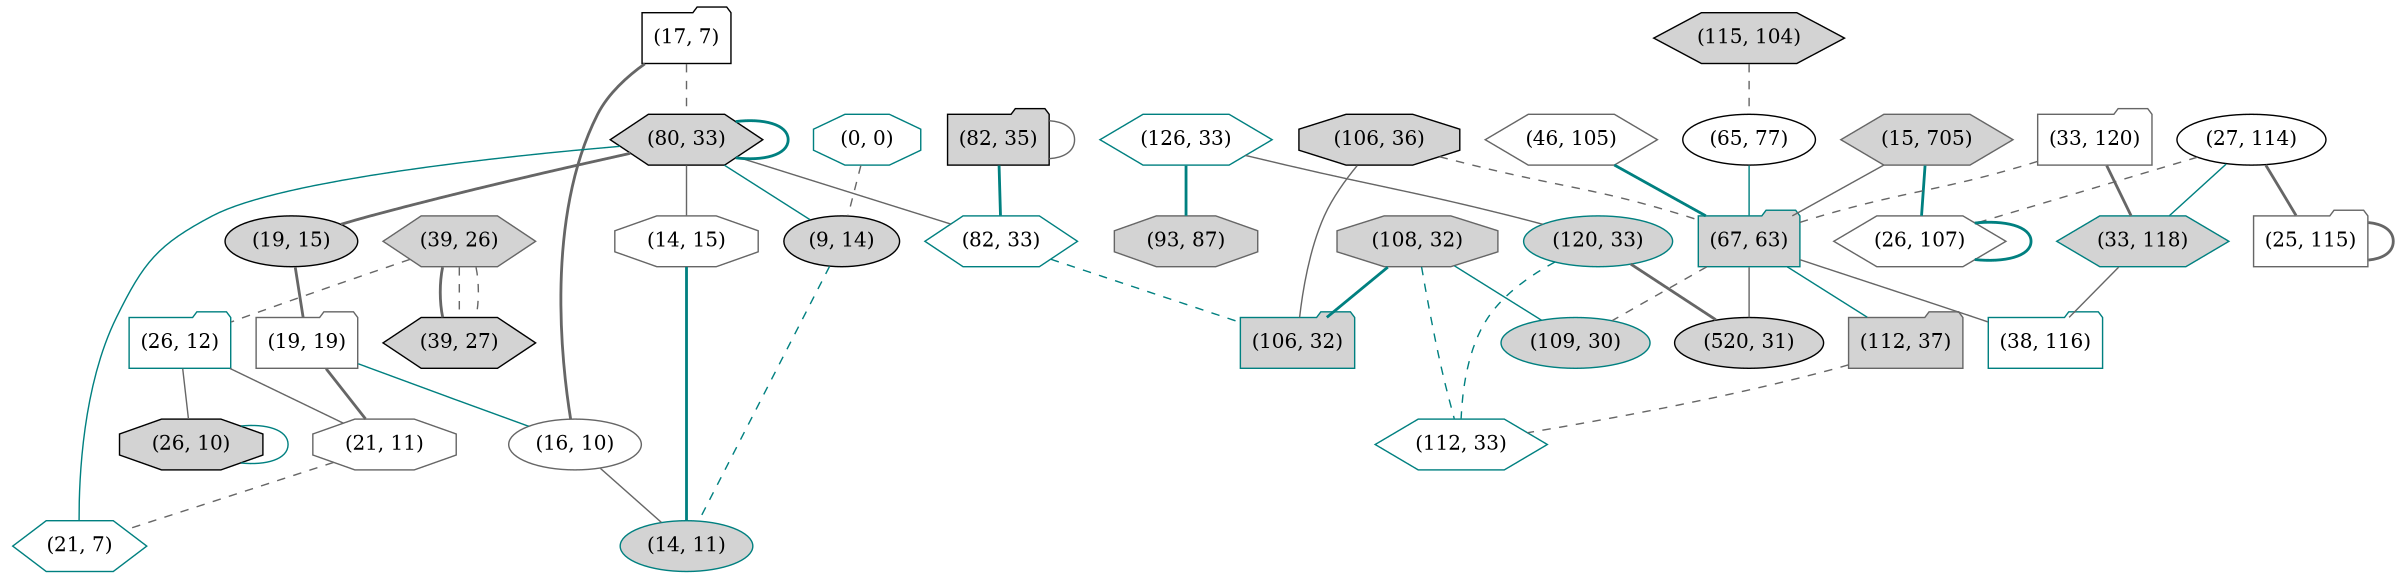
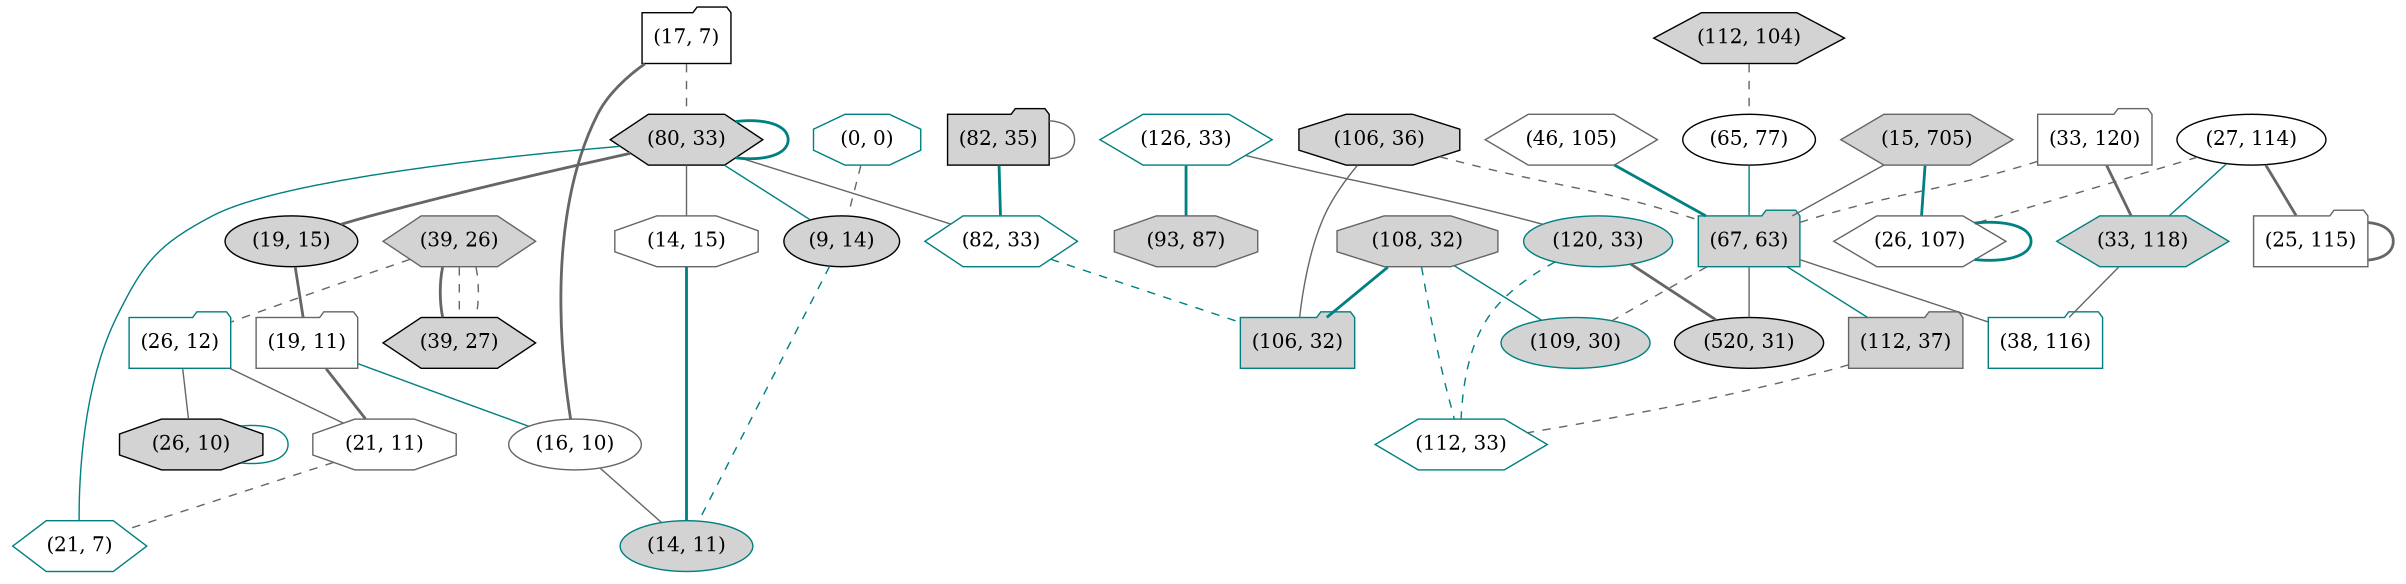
node "(115, 104)": label "(115, 104)" -> "(112, 104)"
node "(19, 19)": label "(19, 19)" -> "(19, 11)"
